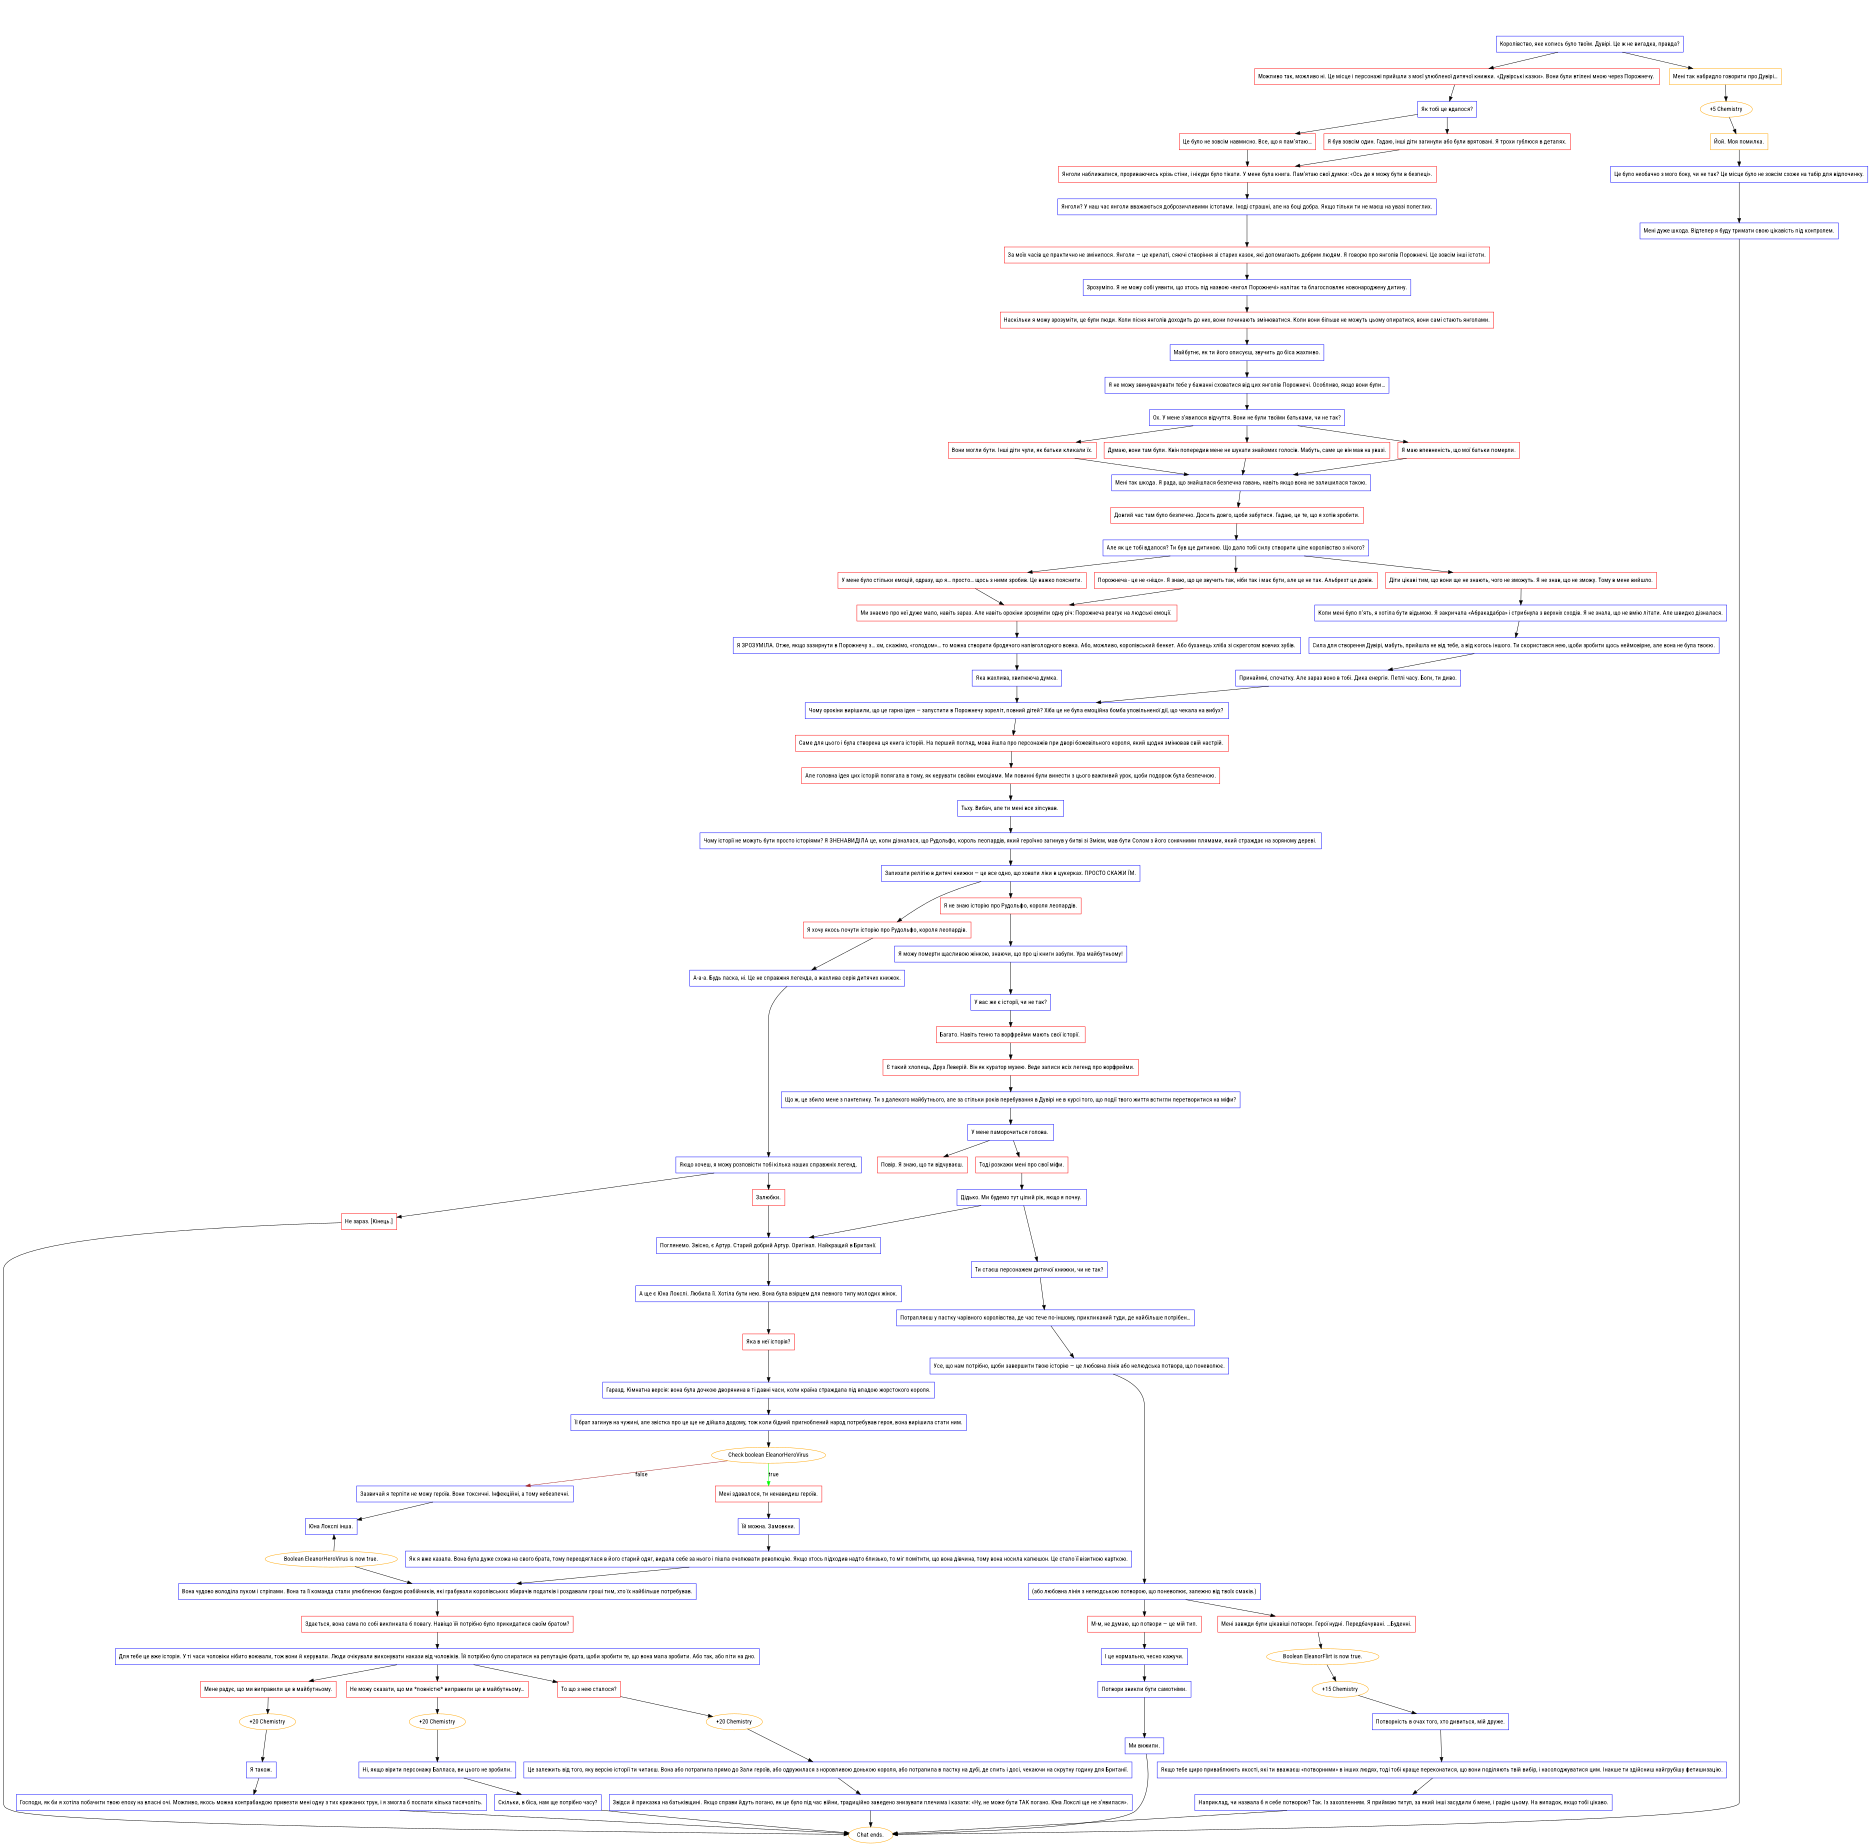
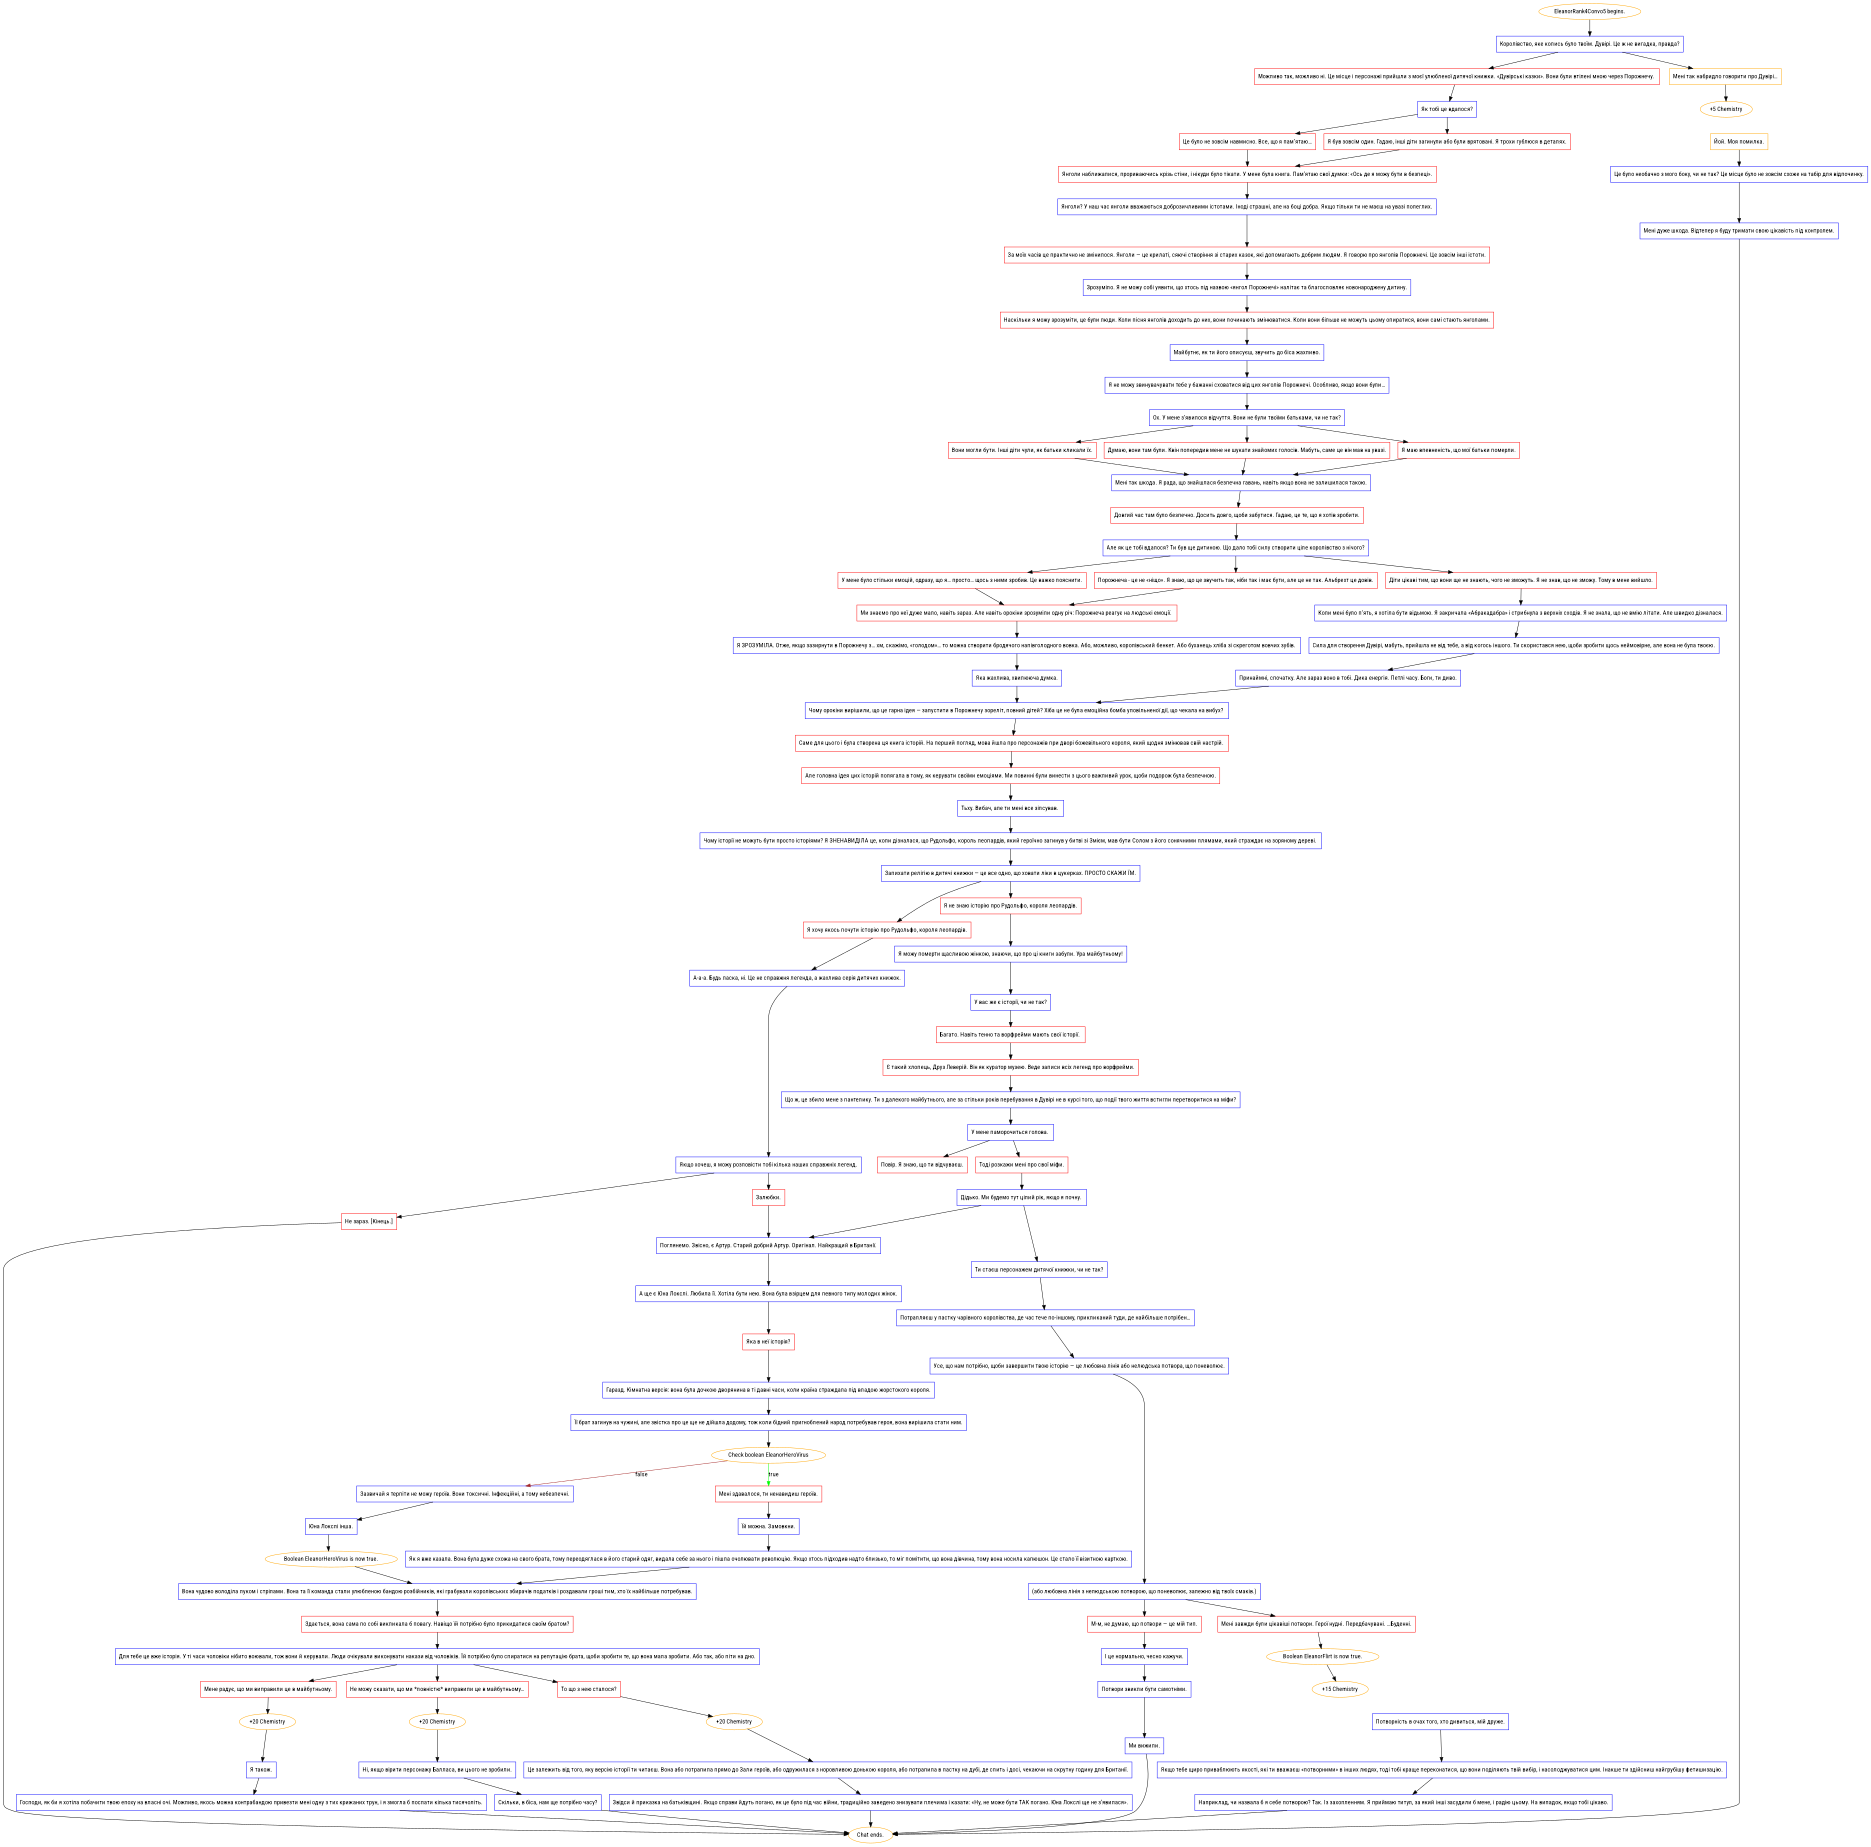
node "EleanorRank4Convo5 begins.": added
edge "+5 Chemistry" -> "Йой. Моя помилка.": removed
edge "Boolean EleanorHeroVirus is now true." -> "Юна Локслі інша.": reversed
edge "+15 Chemistry" -> "Потворність в очах того, хто дивиться, мій друже.": removed
